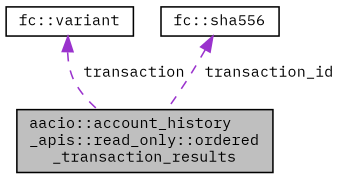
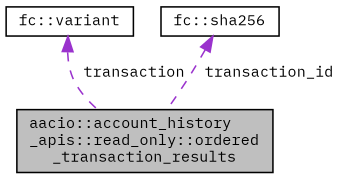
node "fc::sha556": label "fc::sha556" -> "fc::sha256"
